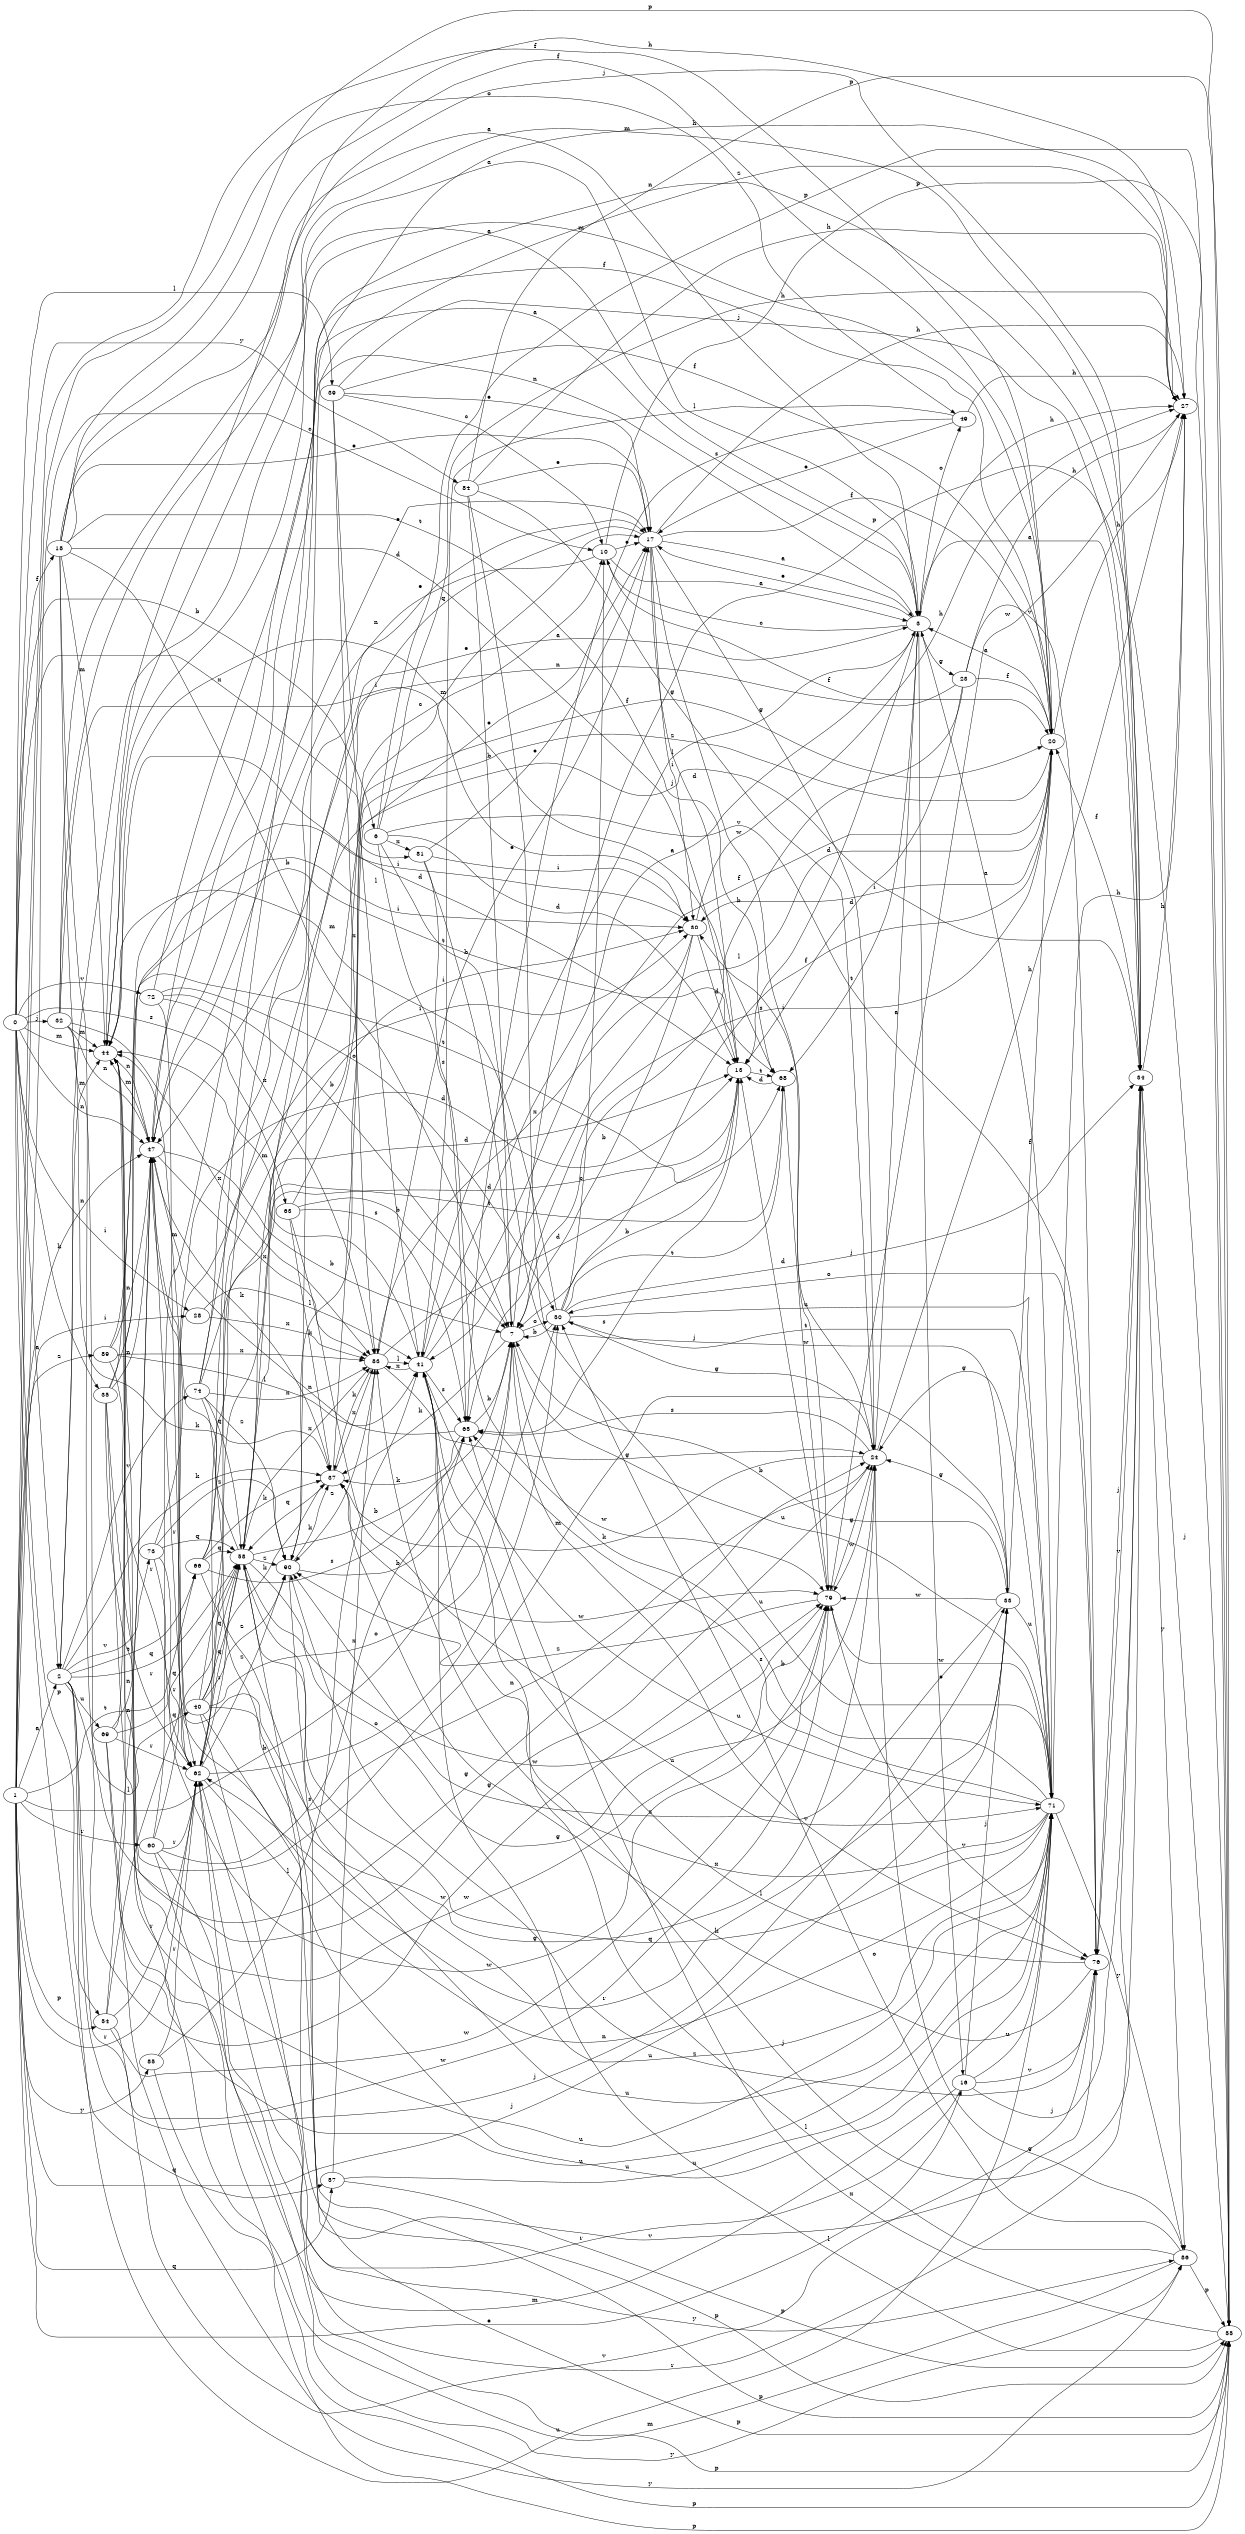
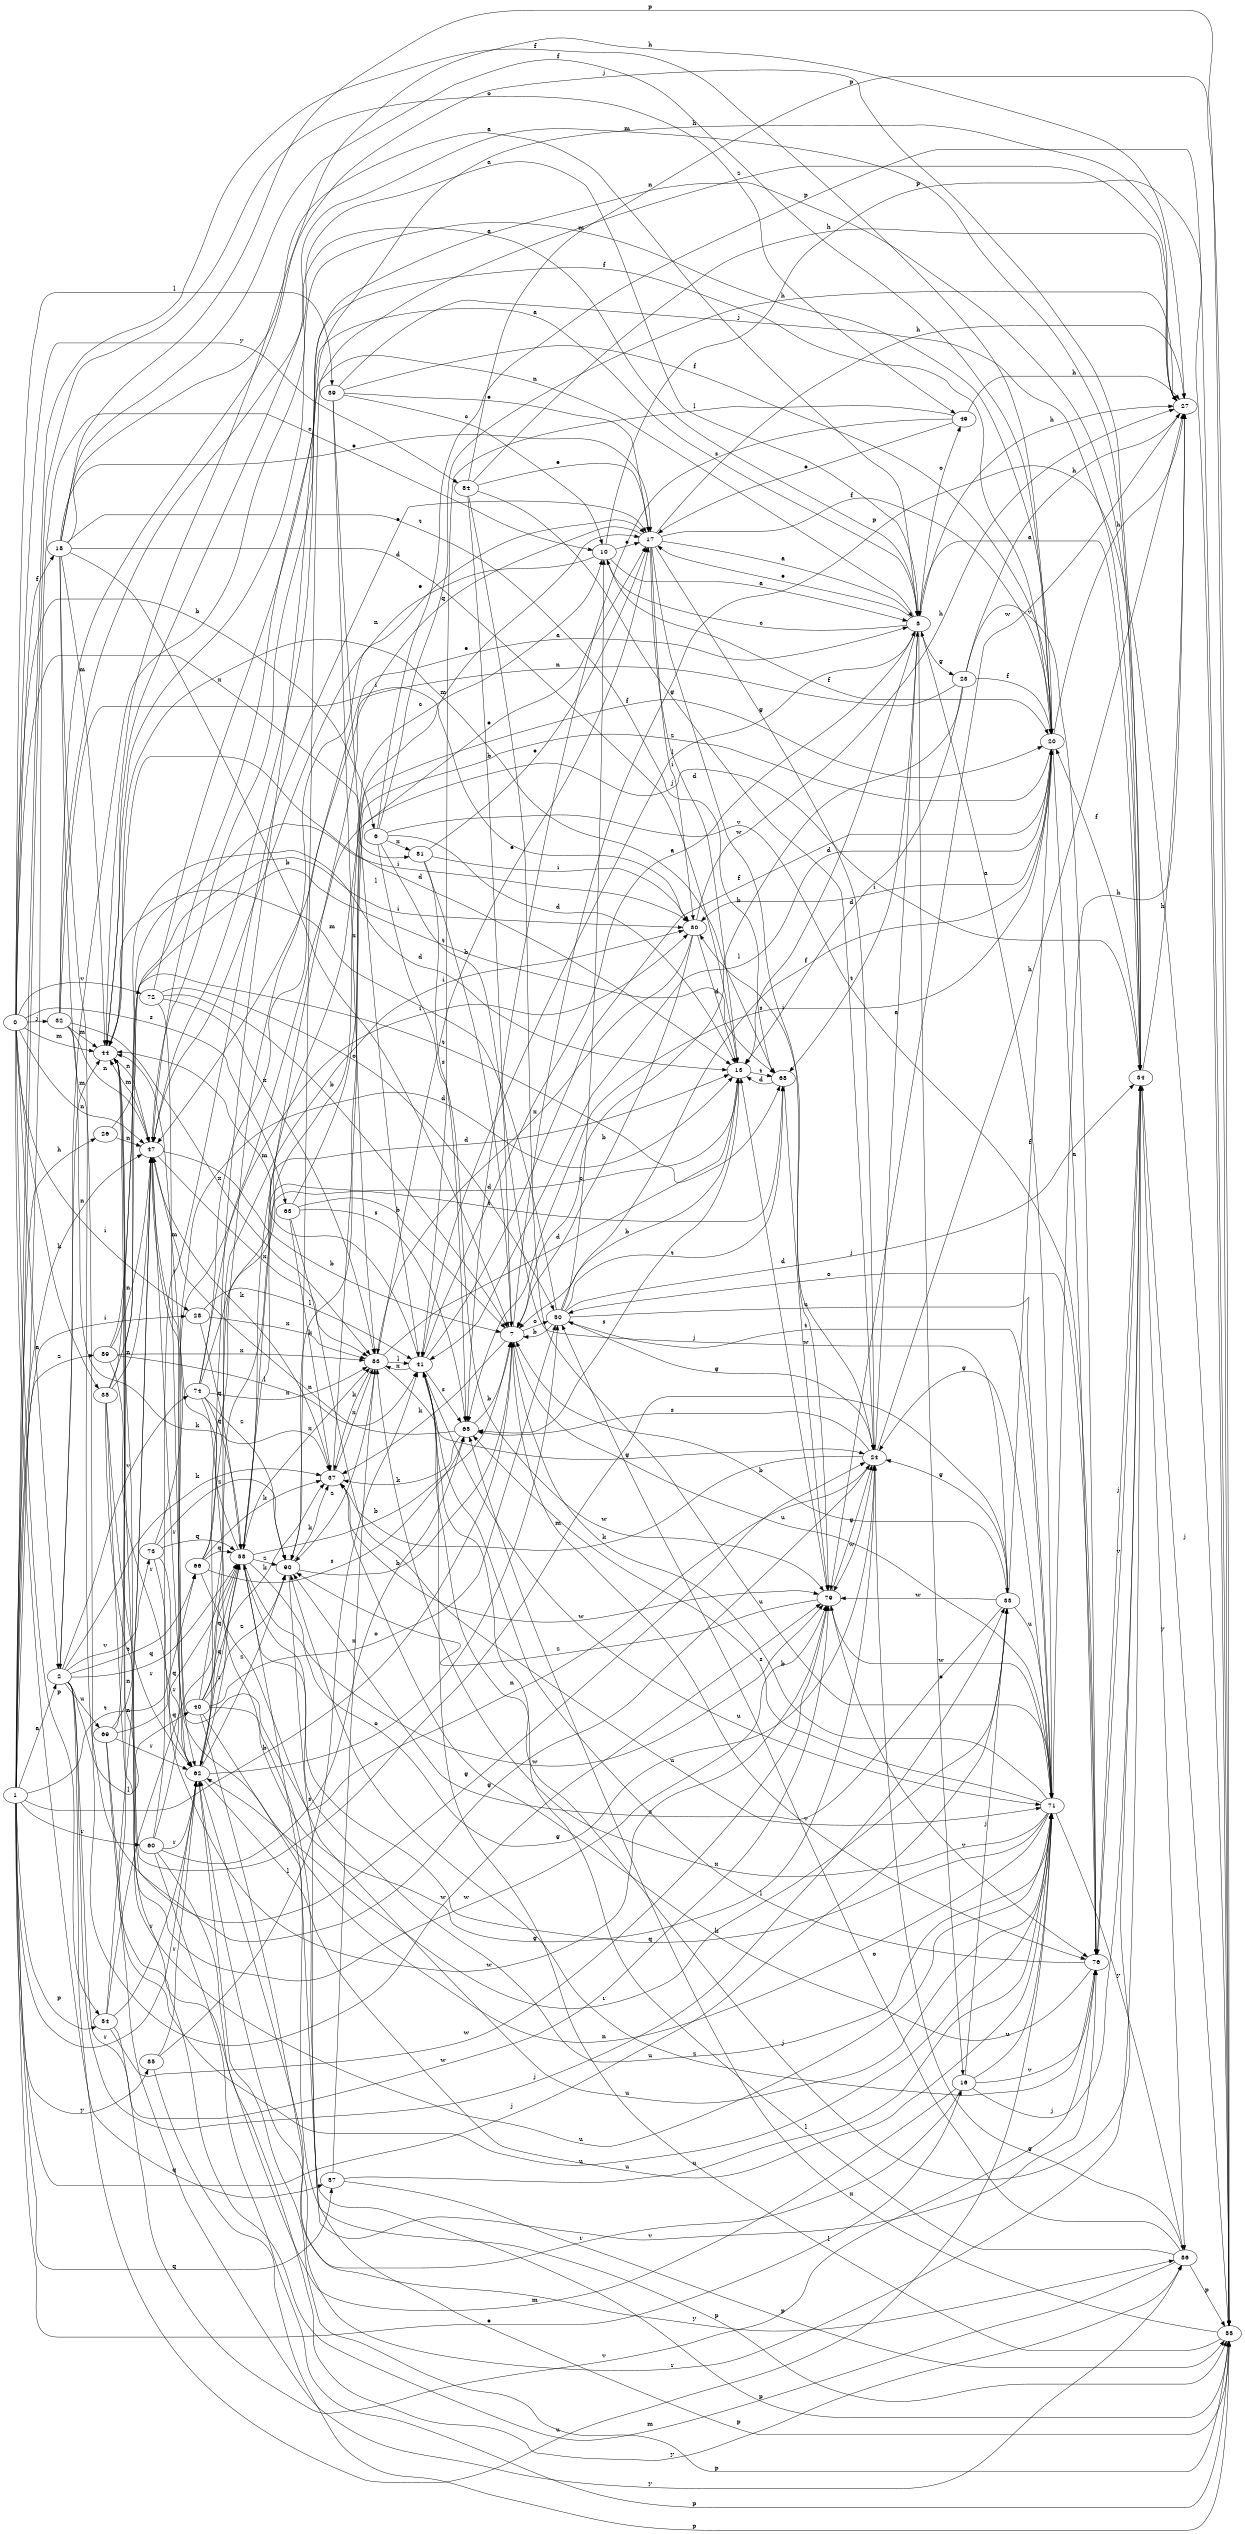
edge "20" -> "3": now "20" -> "76"
node "26": added
edge "37" -> "58": now "28" -> "58"
